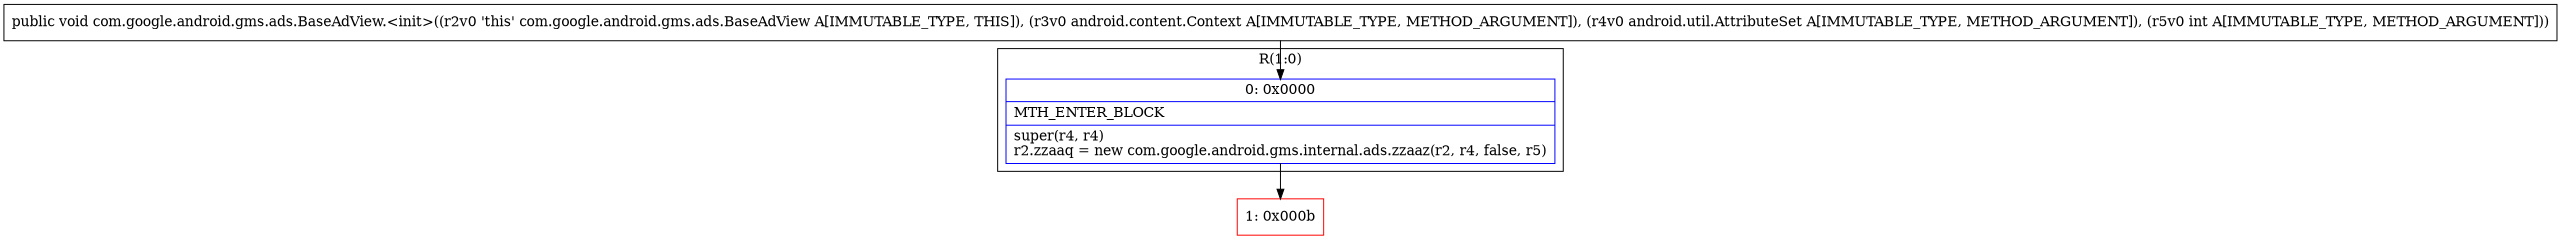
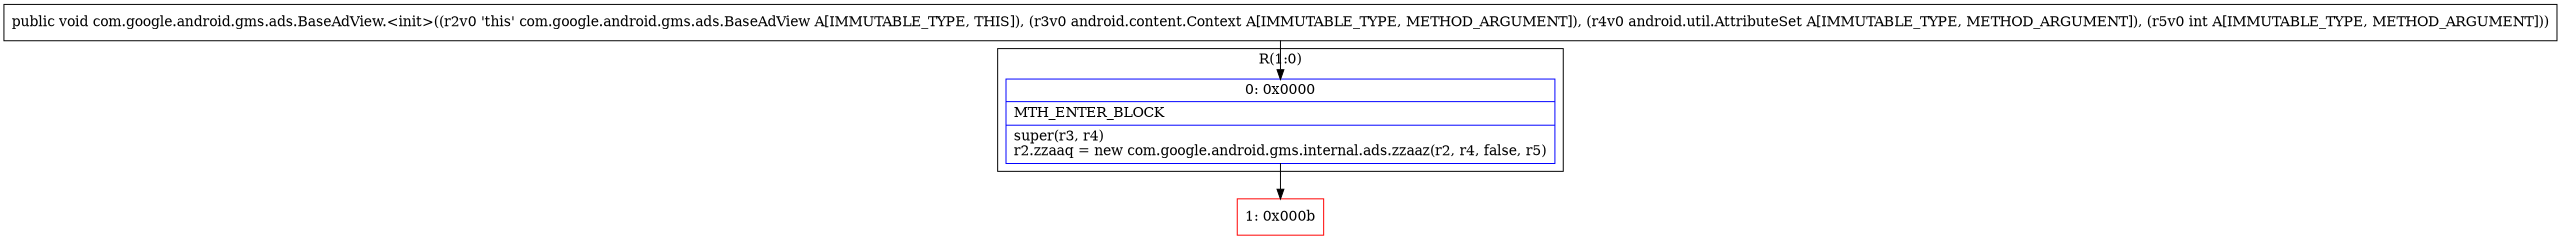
node "0: 0x0000": text "super(r4, r4)" -> "super(r3, r4)"
